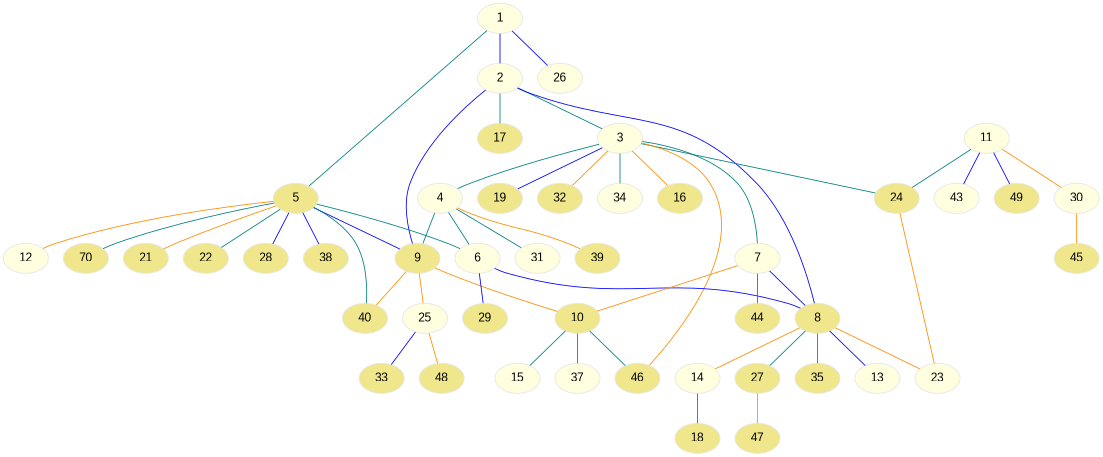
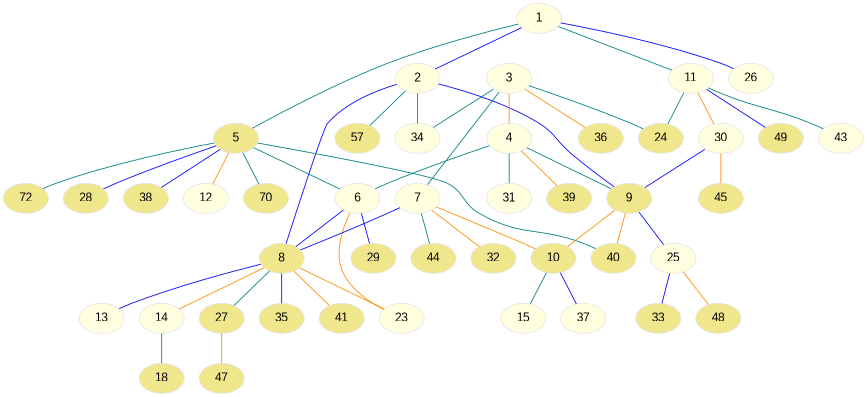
edge "1" -- "11": added
edge "2" -- "3": now "2" -- "34"
node "17": label "17" -> "57"
edge "3" -- "4": color teal -> darkorange
edge "3" -- "32": now "7" -- "32"
edge "11" -- "43": color blue -> teal
node "19": removed
node "16": label "16" -> "36"
edge "5" -- "9": now "30" -- "9"
node "21": removed
node "22": label "22" -> "72"
edge "9" -- "25": color darkorange -> blue
edge "24" -- "23": now "6" -- "23"
node "41": added
edge "10" -- "37": color teal -> blue
edge "8" -- "35": color teal -> blue
node "46": removed
